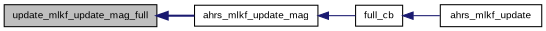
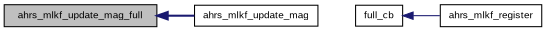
node "update_mlkf_update_mag_full": label "update_mlkf_update_mag_full" -> "ahrs_mlkf_update_mag_full"
edge "full_cb" -> "ahrs_mlkf_update_mag": removed
node "ahrs_mlkf_update": label "ahrs_mlkf_update" -> "ahrs_mlkf_register"
